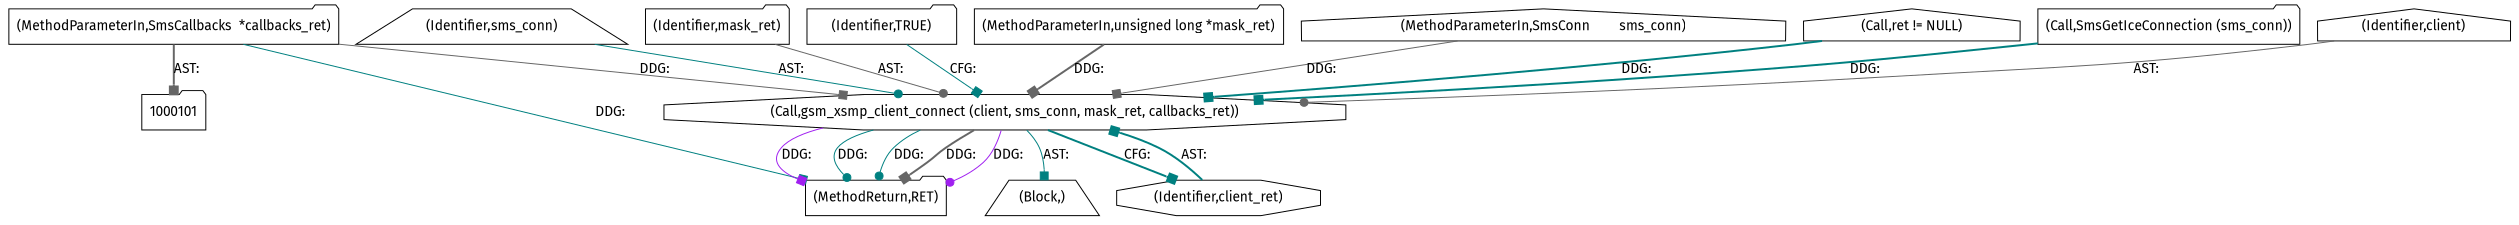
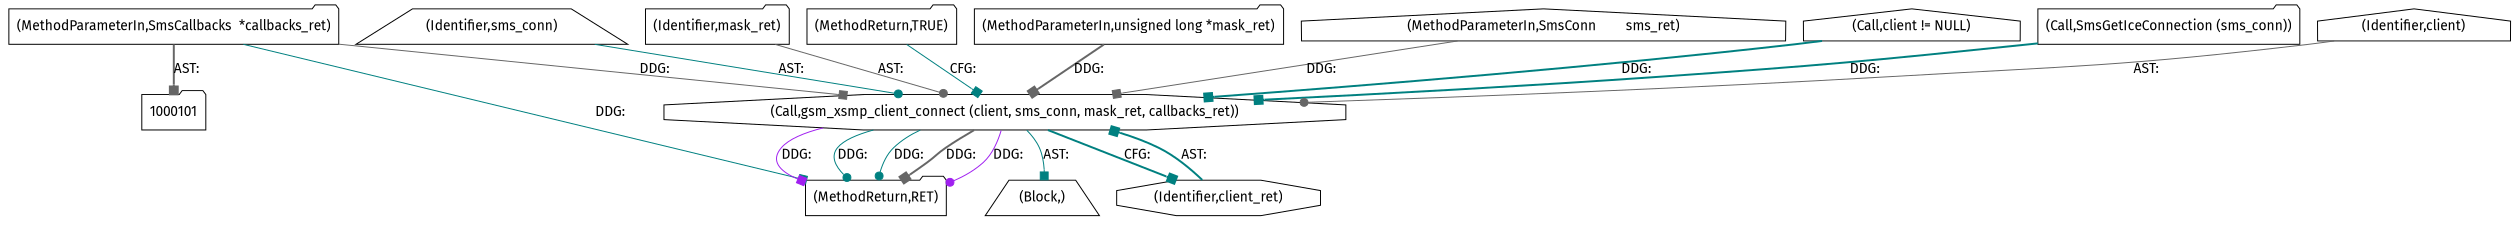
node "(Identifier,TRUE)": label "(Identifier,TRUE)" -> "(MethodReturn,TRUE)"
node "(MethodParameterIn,SmsConn        sms_conn)": label "(MethodParameterIn,SmsConn        sms_conn)" -> "(MethodParameterIn,SmsConn        sms_ret)"
node "(Call,ret != NULL)": label "(Call,ret != NULL)" -> "(Call,client != NULL)"
